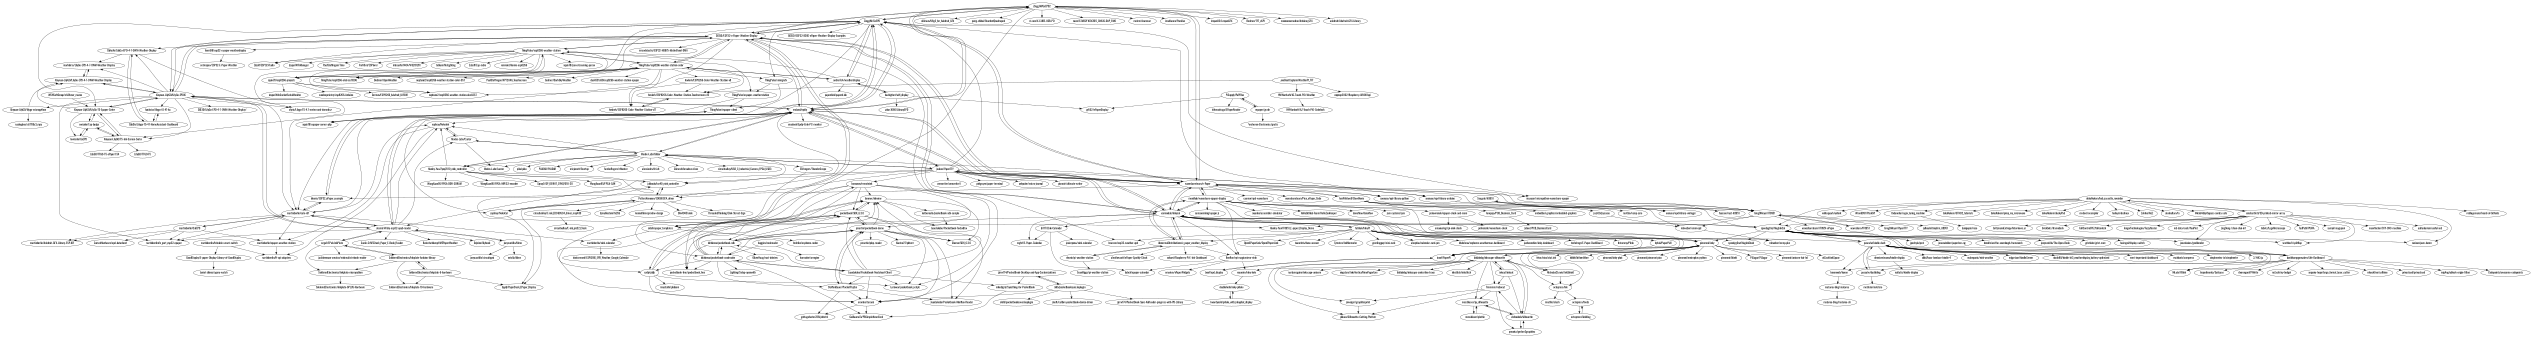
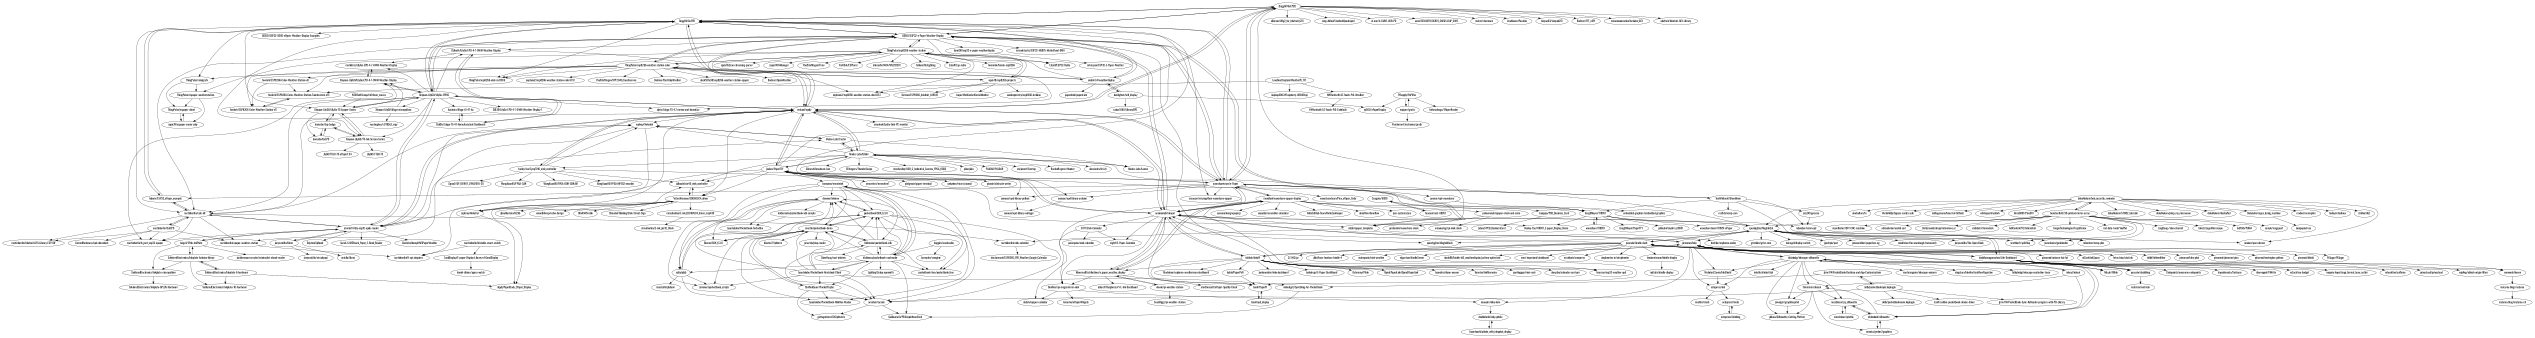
edge "EEVengers/ThunderScope" -> "blchinezu/pocketbook-coolreader": now "borzunov/remoteink" -> "blchinezu/pocketbook-coolreader"
edge "pimoroni/inky" -> "fatihak/InkyPi": added
